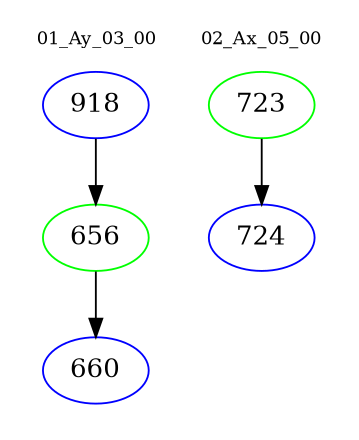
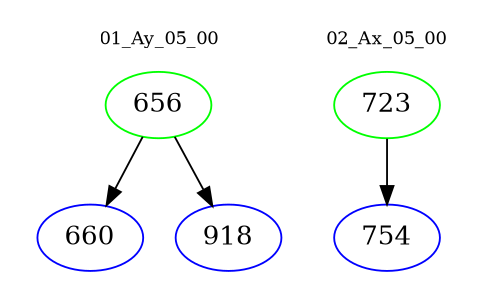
cluster "01_Ay_03_00": label "01_Ay_03_00" -> "01_Ay_05_00"
edge "918" -> "656": reversed
node "724": label "724" -> "754"
